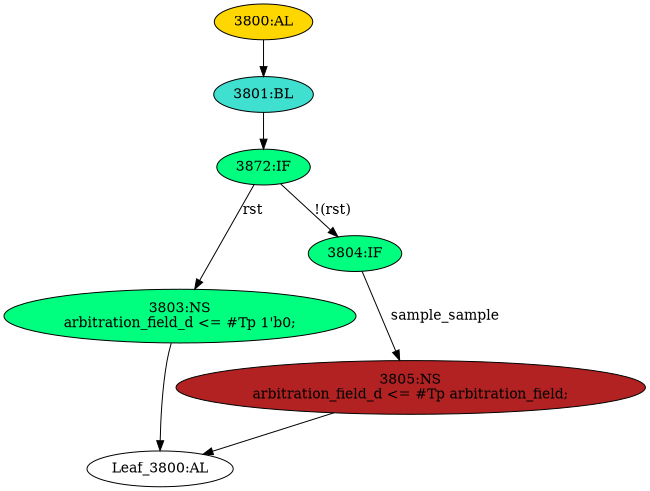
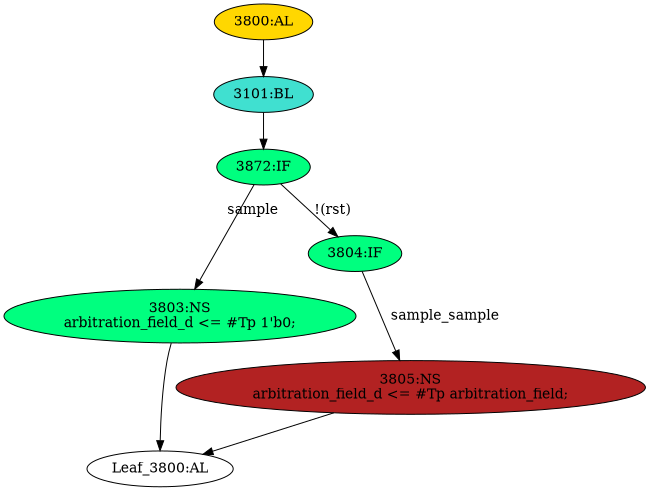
node "3801:BL": label "3801:BL" -> "3101:BL"
edge "3872:IF" -> "3803:NS arbitration_field_d <= #Tp 1'b0;": label "rst" -> "sample"
